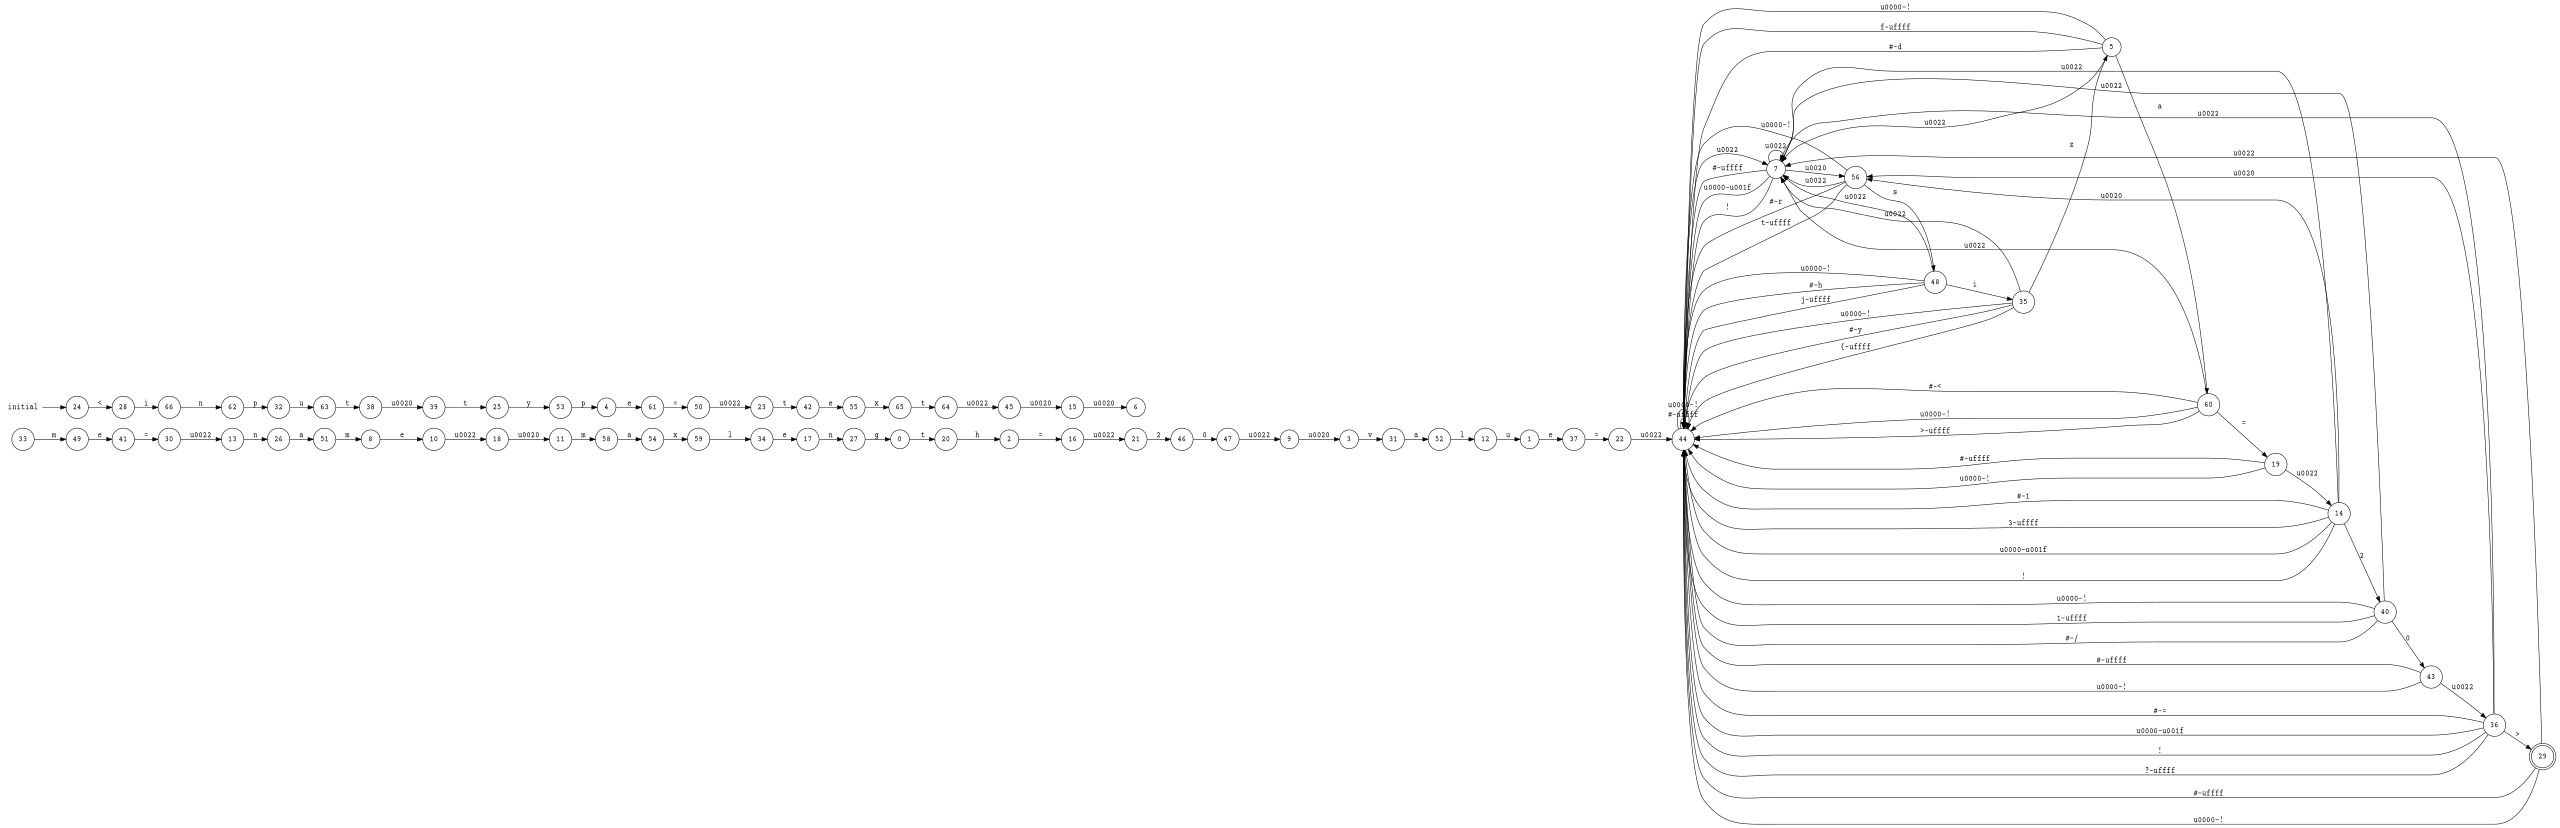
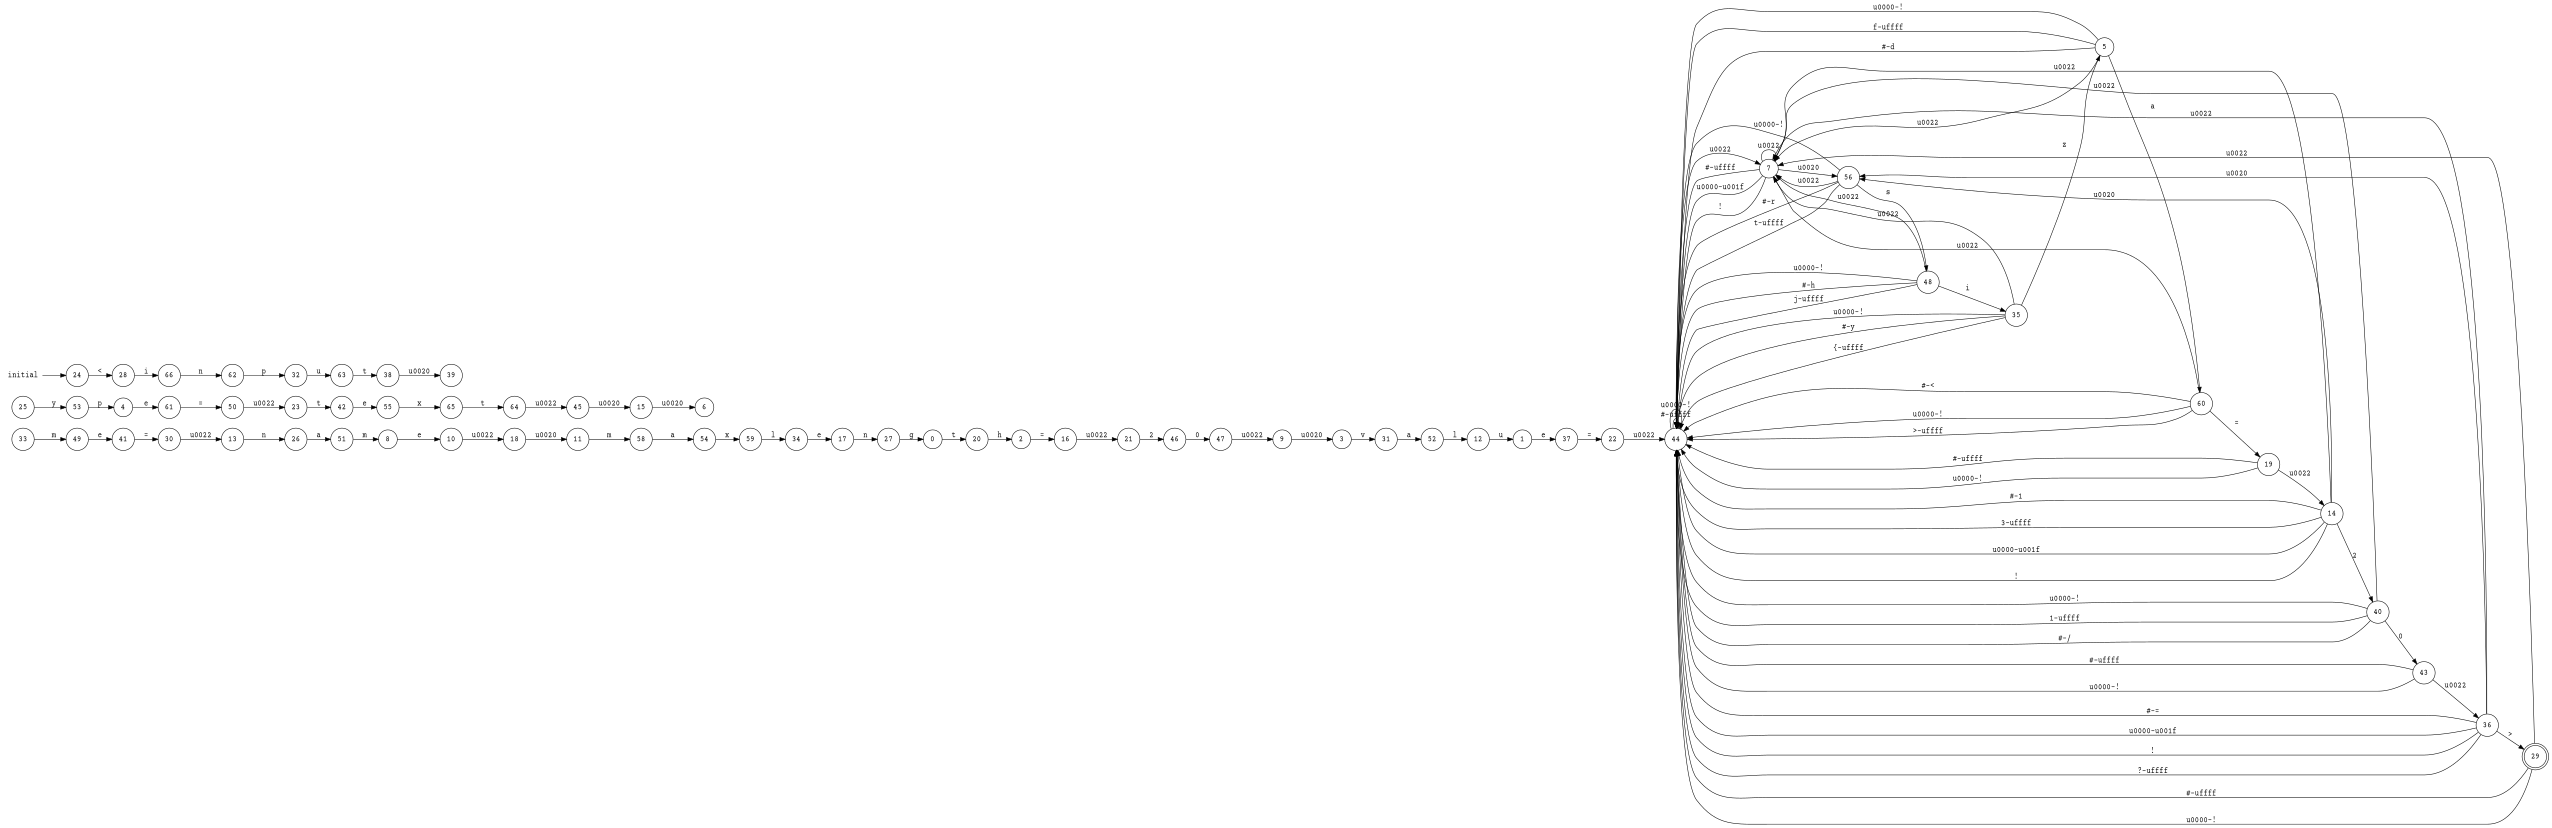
edge "39" -> "25": removed, label "t"
